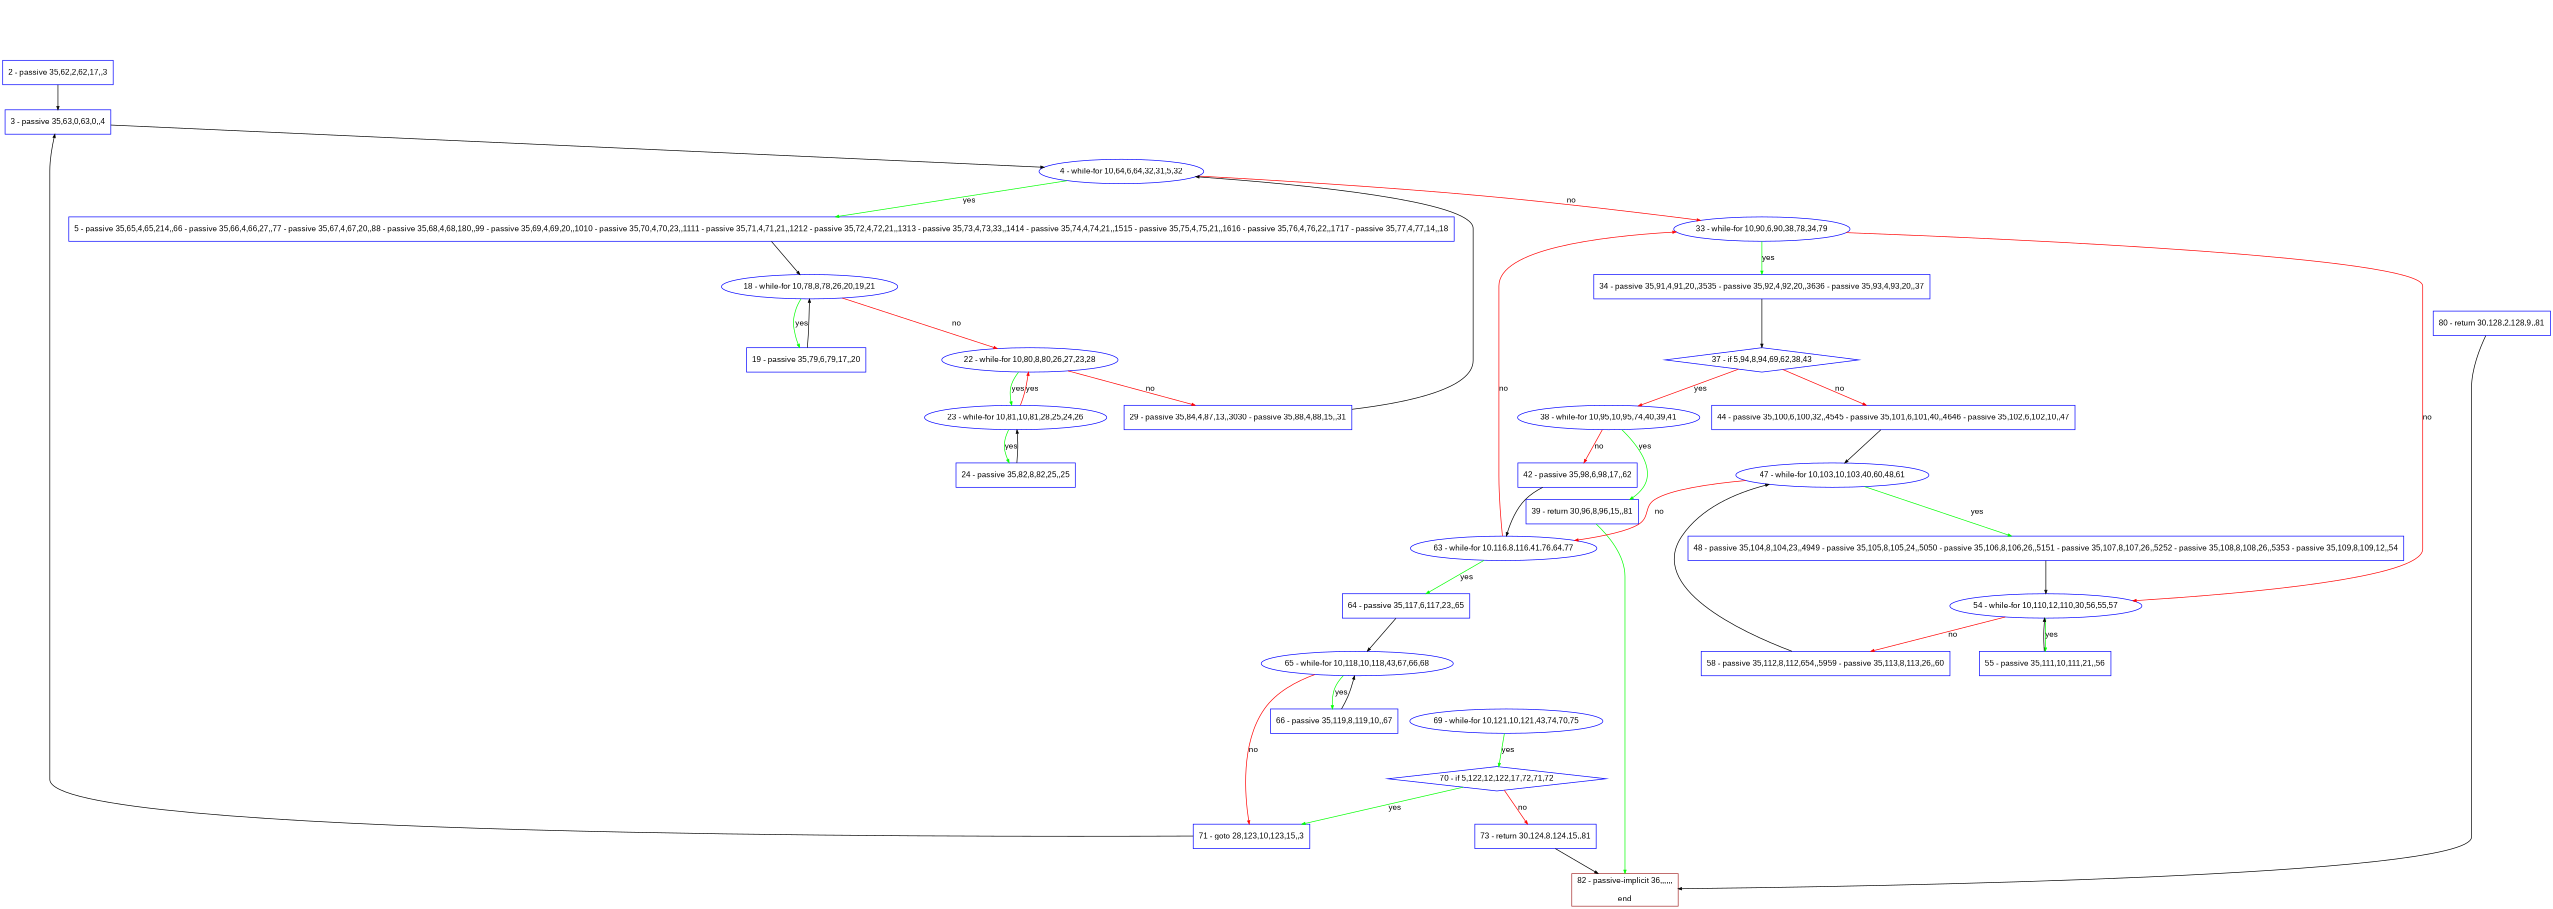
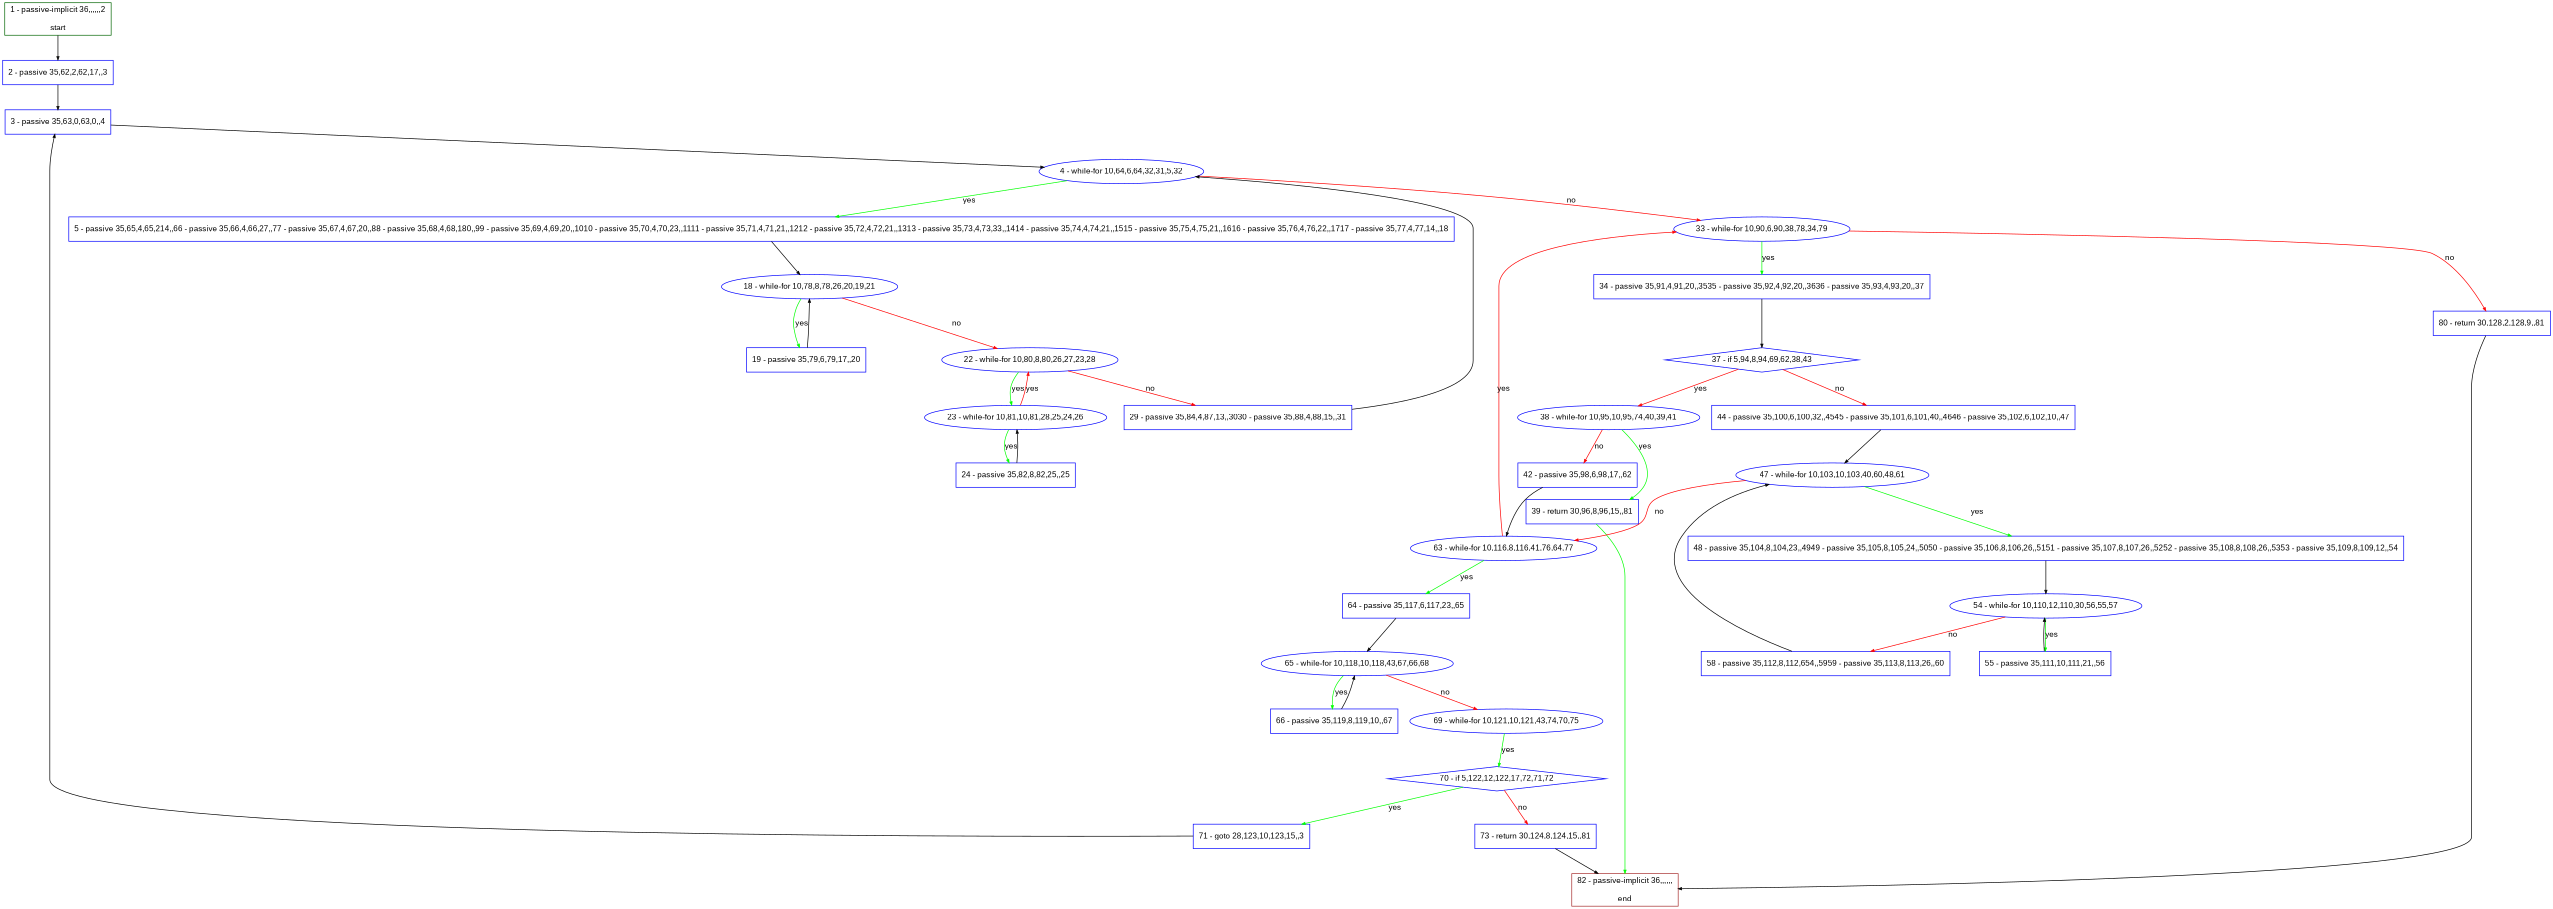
node "1 - passive-implicit 36,,,,,,2 start": added
edge "33 - while-for 10,90,6,90,38,78,34,79" -> "54 - while-for 10,110,12,110,30,56,55,57": now "33 - while-for 10,90,6,90,38,78,34,79" -> "80 - return 30,128,2,128,9,,81"
edge "63 - while-for 10,116,8,116,41,76,64,77" -> "33 - while-for 10,90,6,90,38,78,34,79": label "no" -> "yes"
edge "65 - while-for 10,118,10,118,43,67,66,68" -> "71 - goto 28,123,10,123,15,,3": now "65 - while-for 10,118,10,118,43,67,66,68" -> "69 - while-for 10,121,10,121,43,74,70,75"
